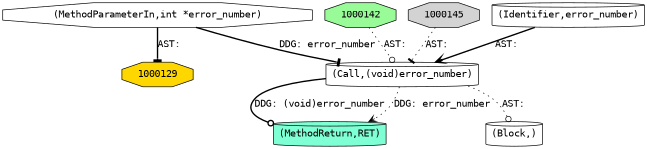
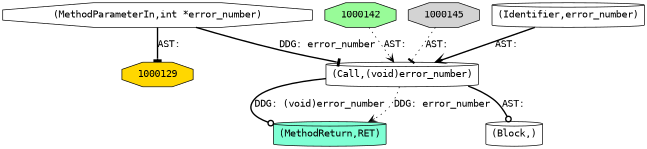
edge "1000142" -> "(Call,(void)error_number)": arrowhead odot -> vee
edge "(Call,(void)error_number)" -> "(Block,)": style dotted -> bold
